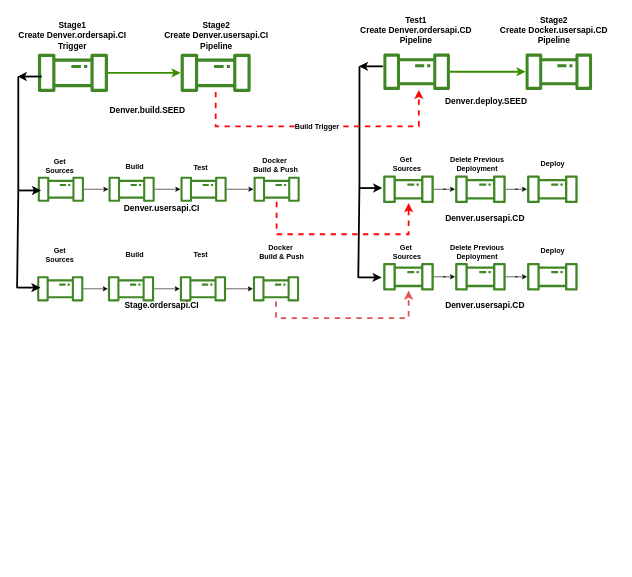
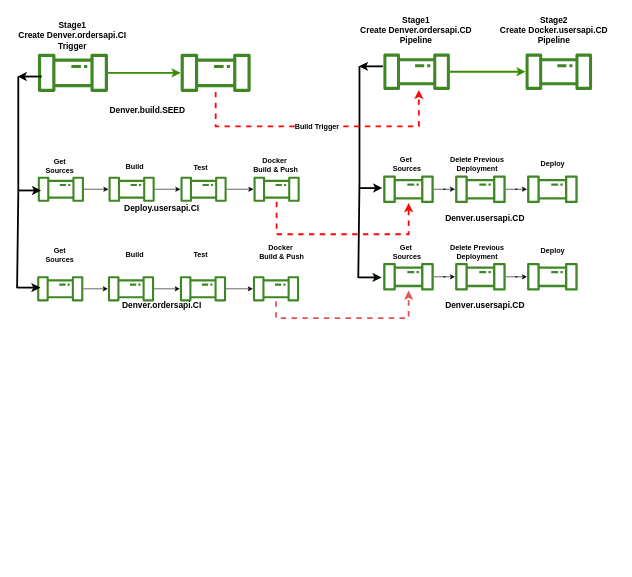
node "Test1 Create Denver.ordersapi.CD Pipeline": label "Test1 Create Denver.ordersapi.CD Pipeline" -> "Stage1 Create Denver.ordersapi.CD Pipeline"
node "Stage2 Create Denver.usersapi.CI Pipeline": removed
node "Denver.deploy.SEED": removed
node "Denver.usersapi.CI": label "Denver.usersapi.CI" -> "Deploy.usersapi.CI"
node "Stage.ordersapi.CI": label "Stage.ordersapi.CI" -> "Denver.ordersapi.CI"
